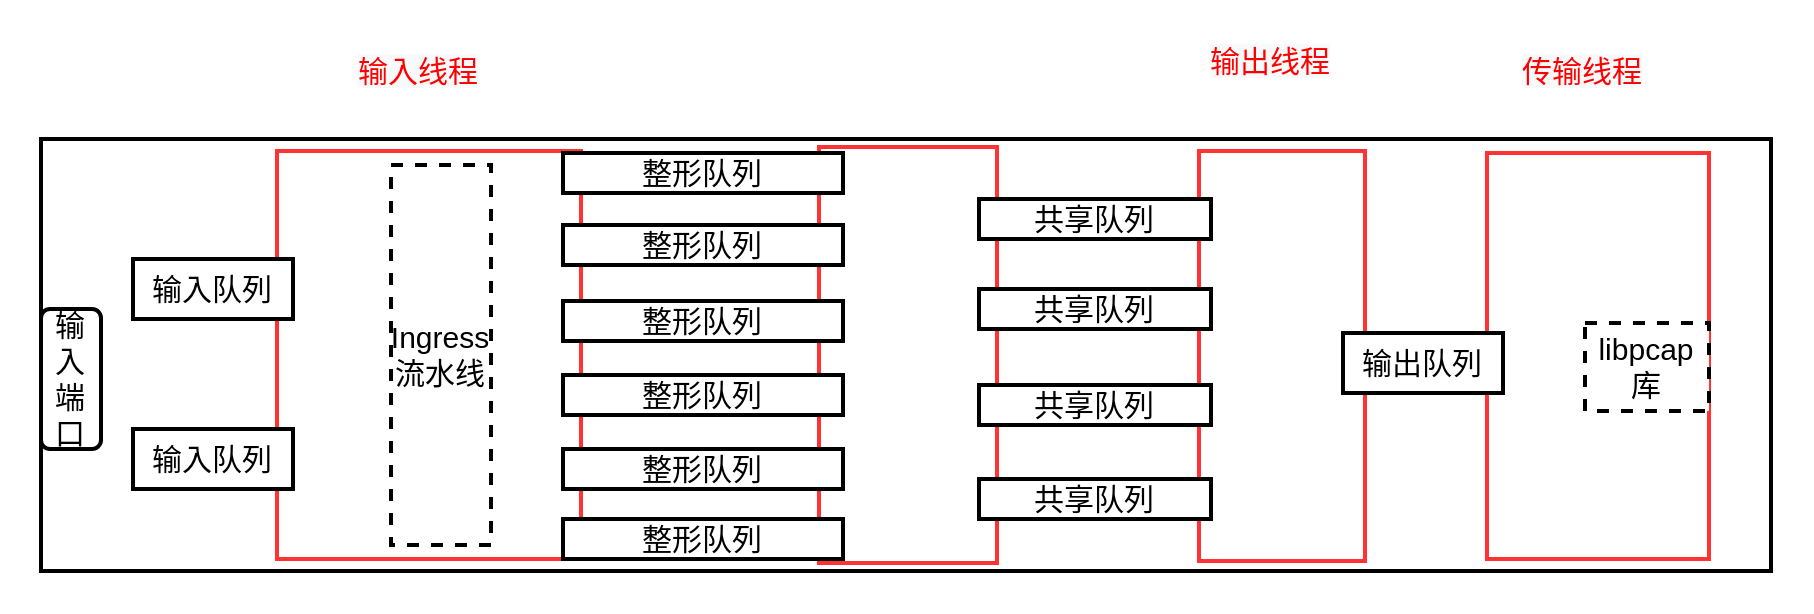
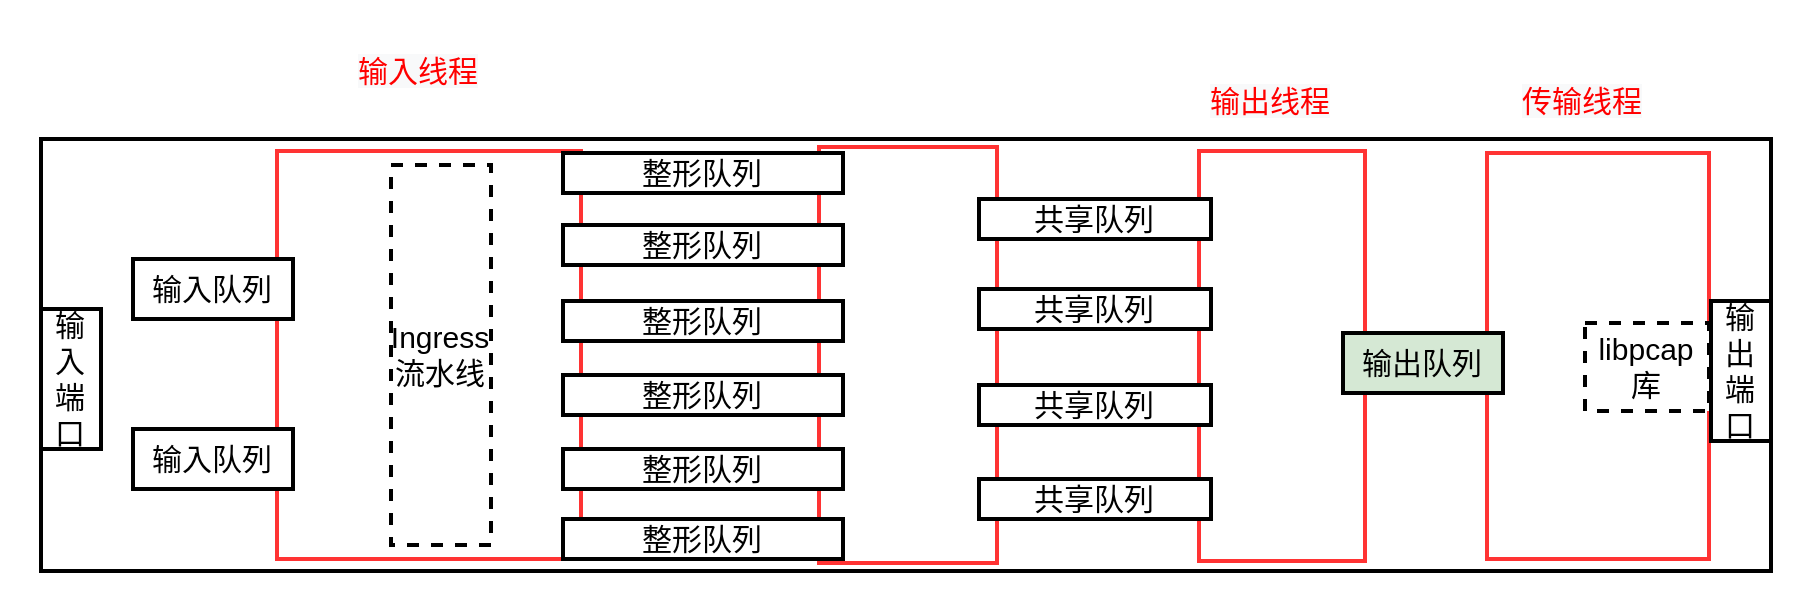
node "输出线程": moved (1287, 60) -> (1287, 100)
node "传输线程": moved (1598, 70) -> (1598, 100)
node "输出队列": fillcolor #ffffff -> #d5e8d4
node "输出端口": added
node "输入端口": shape rounded rectangle -> rectangle
